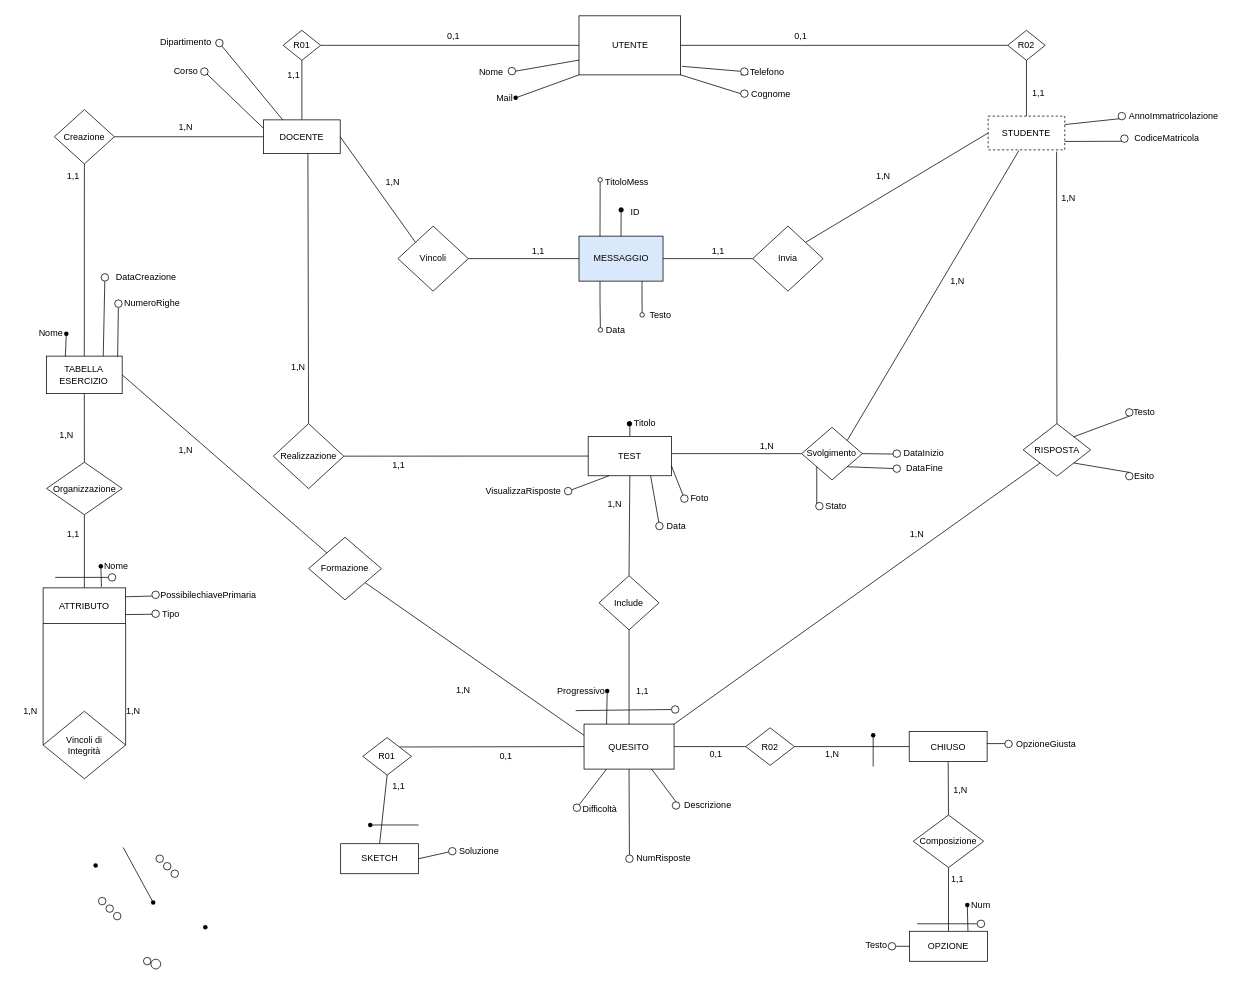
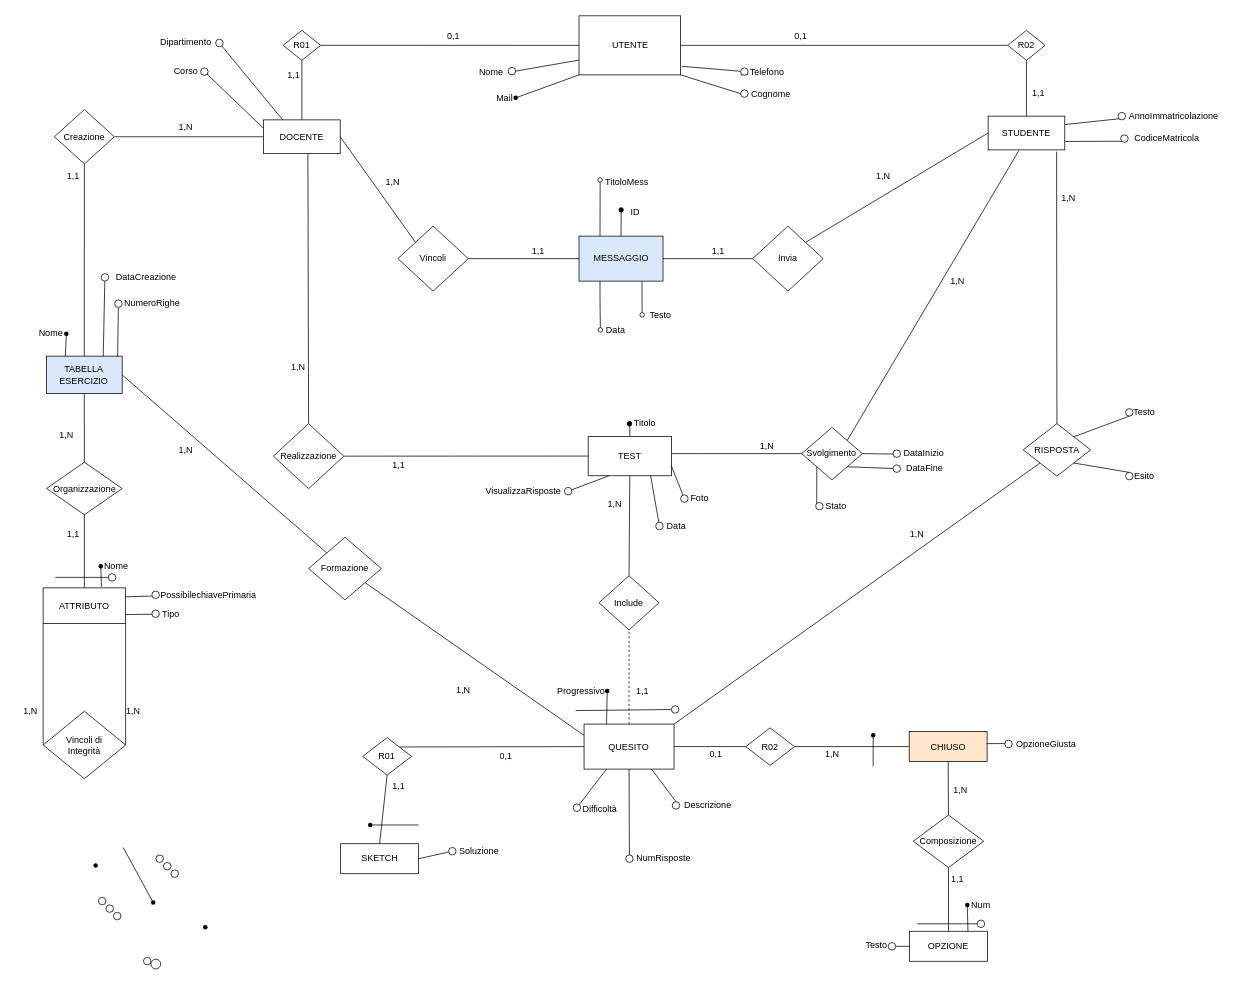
node "STUDENTE": style dashed -> solid
node "TABELLA ESERCIZIO": fillcolor #ffffff -> #dae8fc
edge "Include" -- "QUESITO": style solid -> dashed
node "CHIUSO": fillcolor #ffffff -> #ffe6cc
